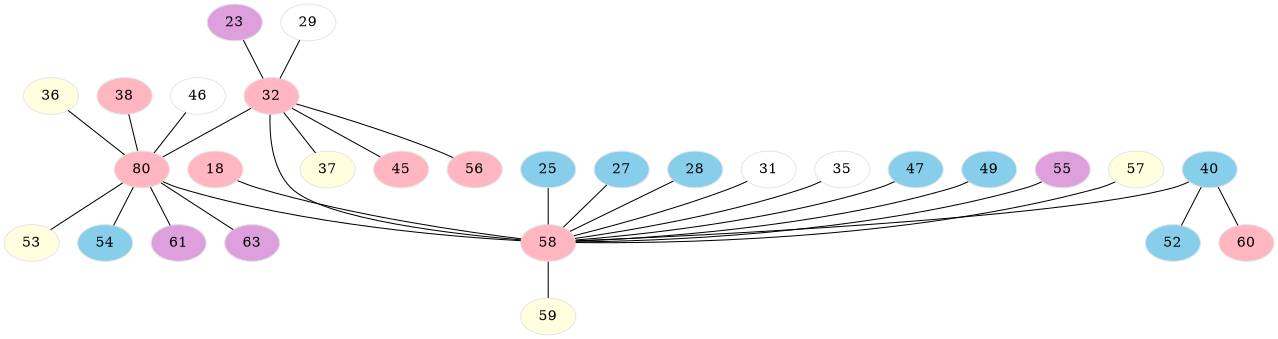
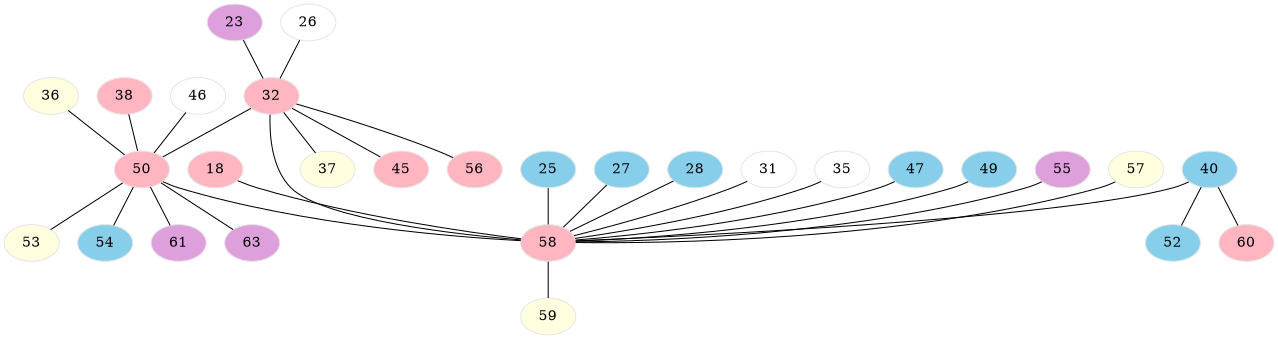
node "29": label "29" -> "26"
node "80": label "80" -> "50"
